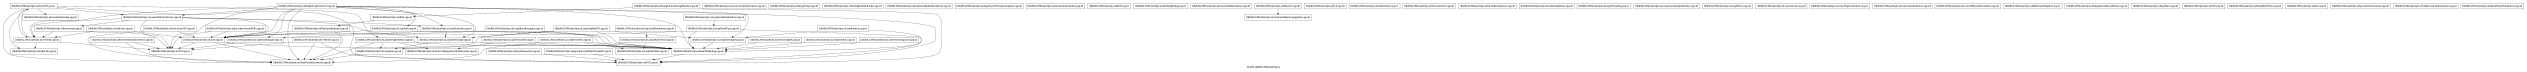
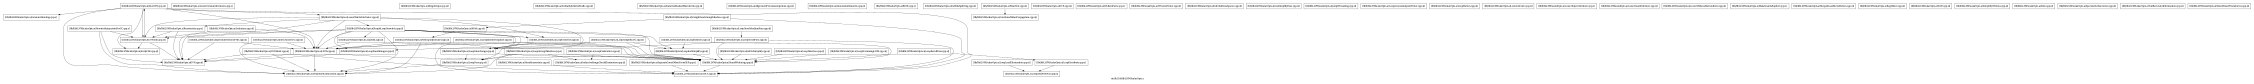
node "{lib/libLLVMScalarOpts.a(ConstraintElimination.cpp.o)}": removed
edge "{lib/libLLVMScalarOpts.a(NewGVN.cpp.o)}" -> "{lib/libLLVMScalarOpts.a(LoopStrengthReduce.cpp.o)}": now "{lib/libLLVMScalarOpts.a(NewGVN.cpp.o)}" -> "{lib/libLLVMScalarOpts.a(LICM.cpp.o)}"
edge "{lib/libLLVMScalarOpts.a(SimpleLoopUnswitch.cpp.o)}" -> "{lib/libLLVMScalarOpts.a(LowerMatrixIntrinsics.cpp.o)}": reversed
edge "{lib/libLLVMScalarOpts.a(RewriteStatepointsForGC.cpp.o)}" -> "{lib/libLLVMScalarOpts.a(GVNSink.cpp.o)}": added
edge "{lib/libLLVMScalarOpts.a(LoopDataPrefetch.cpp.o)}" -> "{lib/libLLVMScalarOpts.a(LoopDistribute.cpp.o)}": reversed
edge "{lib/libLLVMScalarOpts.a(LoopRerollPass.cpp.o)}" -> "{lib/libLLVMScalarOpts.a(DeadStoreElimination.cpp.o)}": removed
